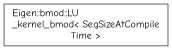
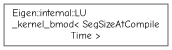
node "Eigen::bmod::LU _kernel_bmod< SegSizeAtCompile Time >": label "Eigen::bmod::LU _kernel_bmod< SegSizeAtCompile Time >" -> "Eigen::internal::LU _kernel_bmod< SegSizeAtCompile Time >"
